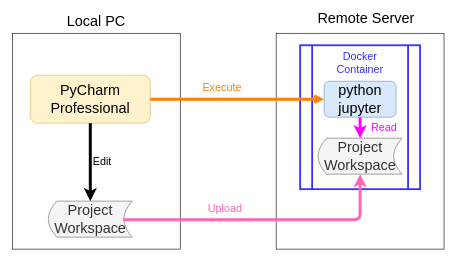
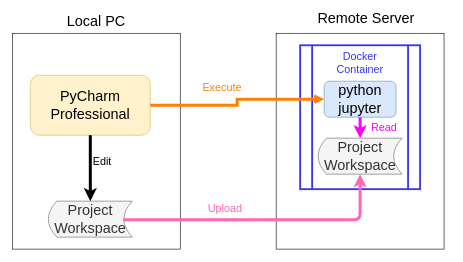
node "PyCharm Professional": size 120x48 -> 120x60
